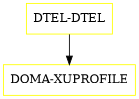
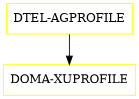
node "DTEL-DTEL": label "DTEL-DTEL" -> "DTEL-AGPROFILE"
